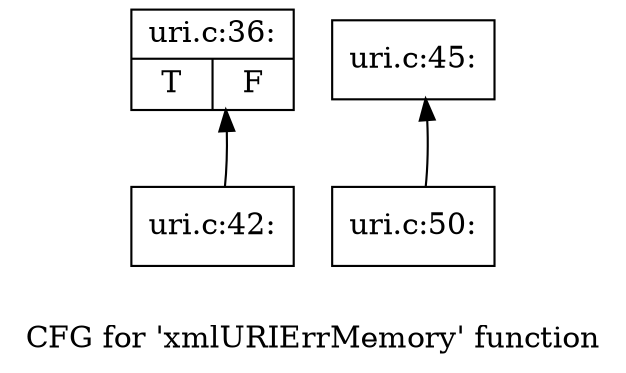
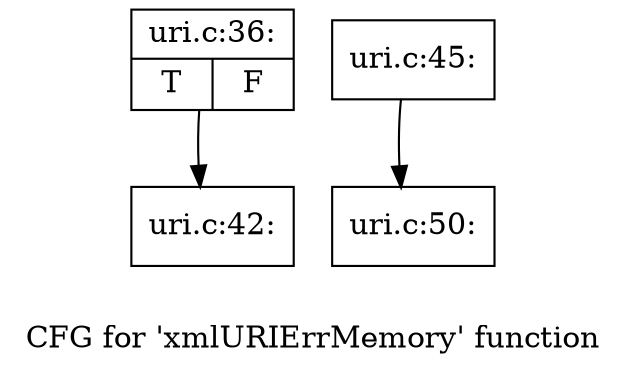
edge "uri.c:50:" -> "uri.c:45:": reversed
edge "uri.c:42:" -> "uri.c:36:": reversed
